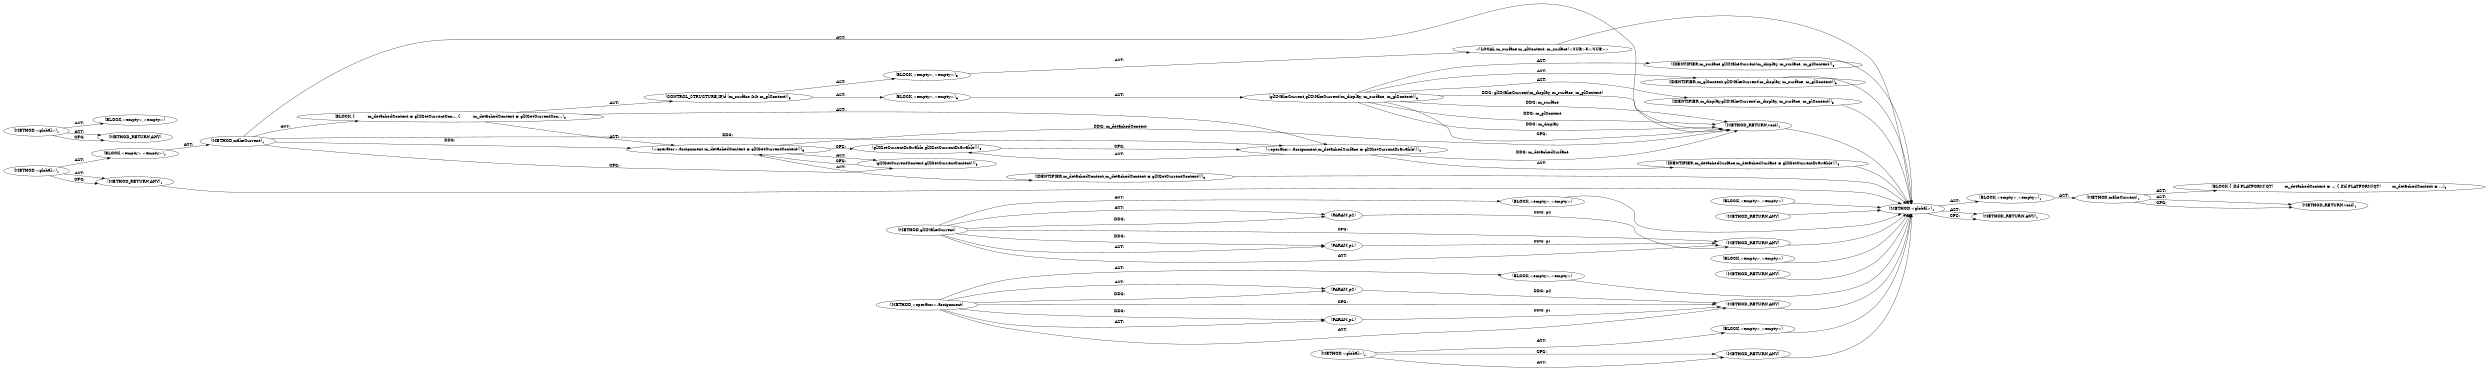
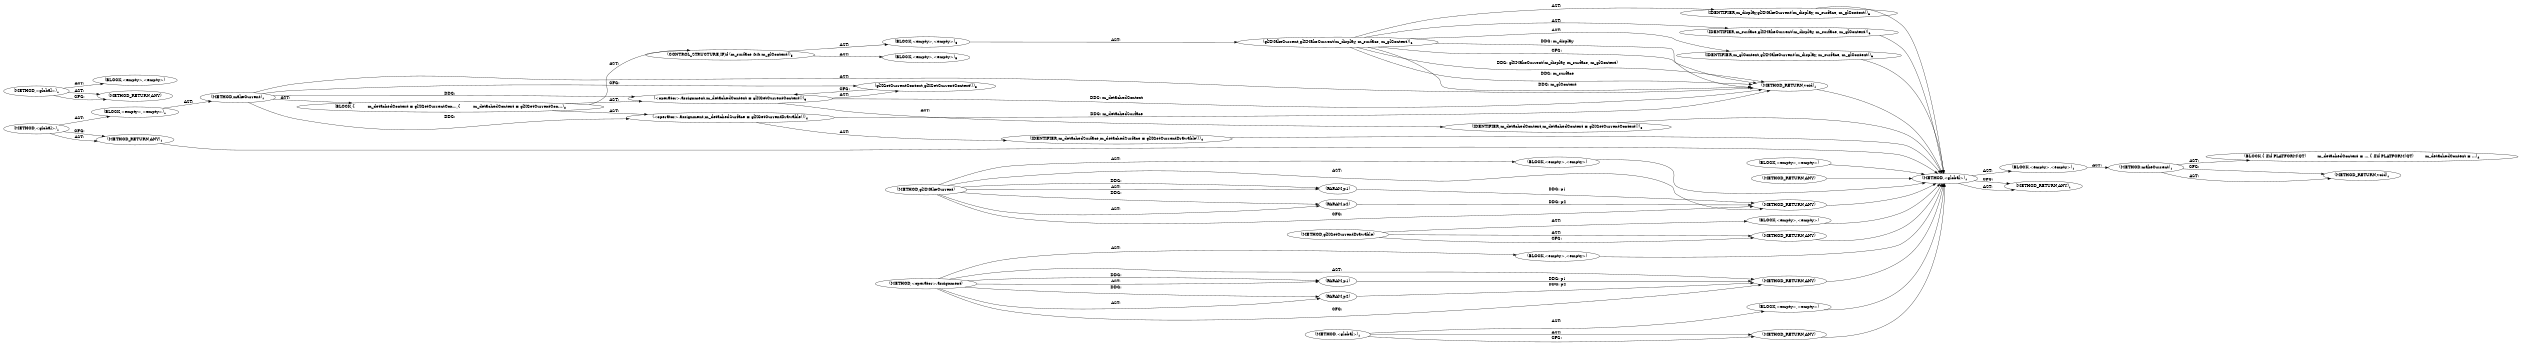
node "<(LOCAL,m_surface m_glContext: m_surface)<SUB>5</SUB>>": removed
node "(glXGetCurrentDrawable,glXGetCurrentDrawable())": removed
node "(METHOD,glXGetCurrentDrawable)": added
